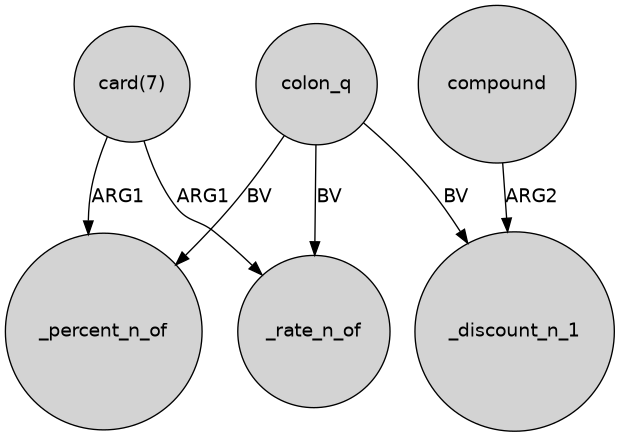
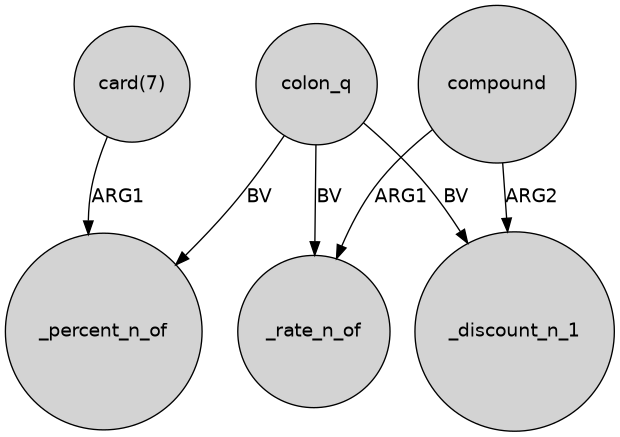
edge "card(7)" -> "_rate_n_of": now "compound" -> "_rate_n_of"
